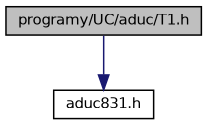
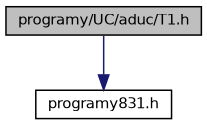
node "aduc831.h": label "aduc831.h" -> "programy831.h"
